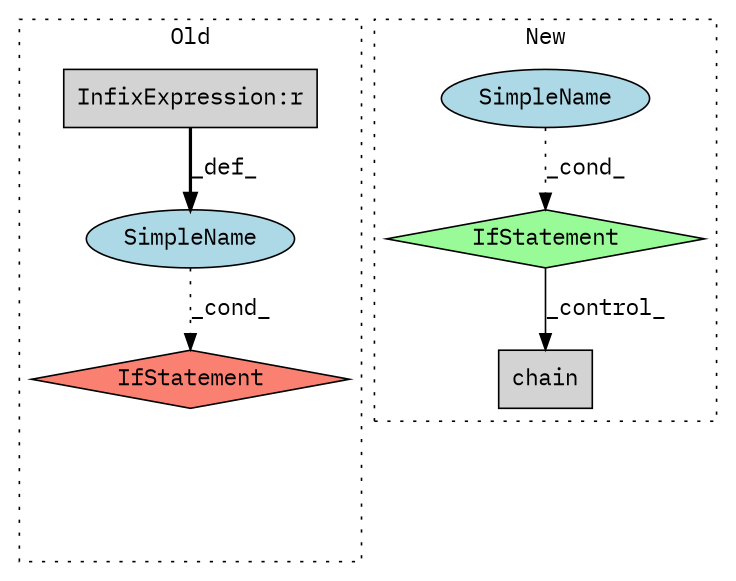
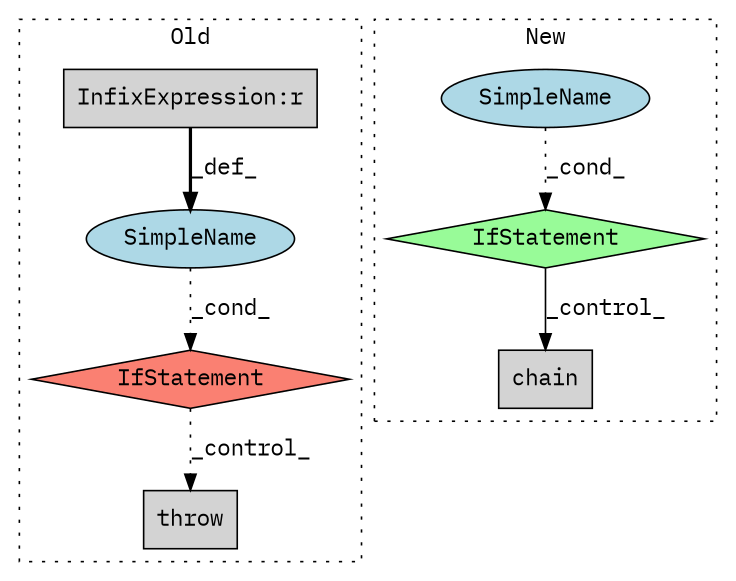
node "throw": added
